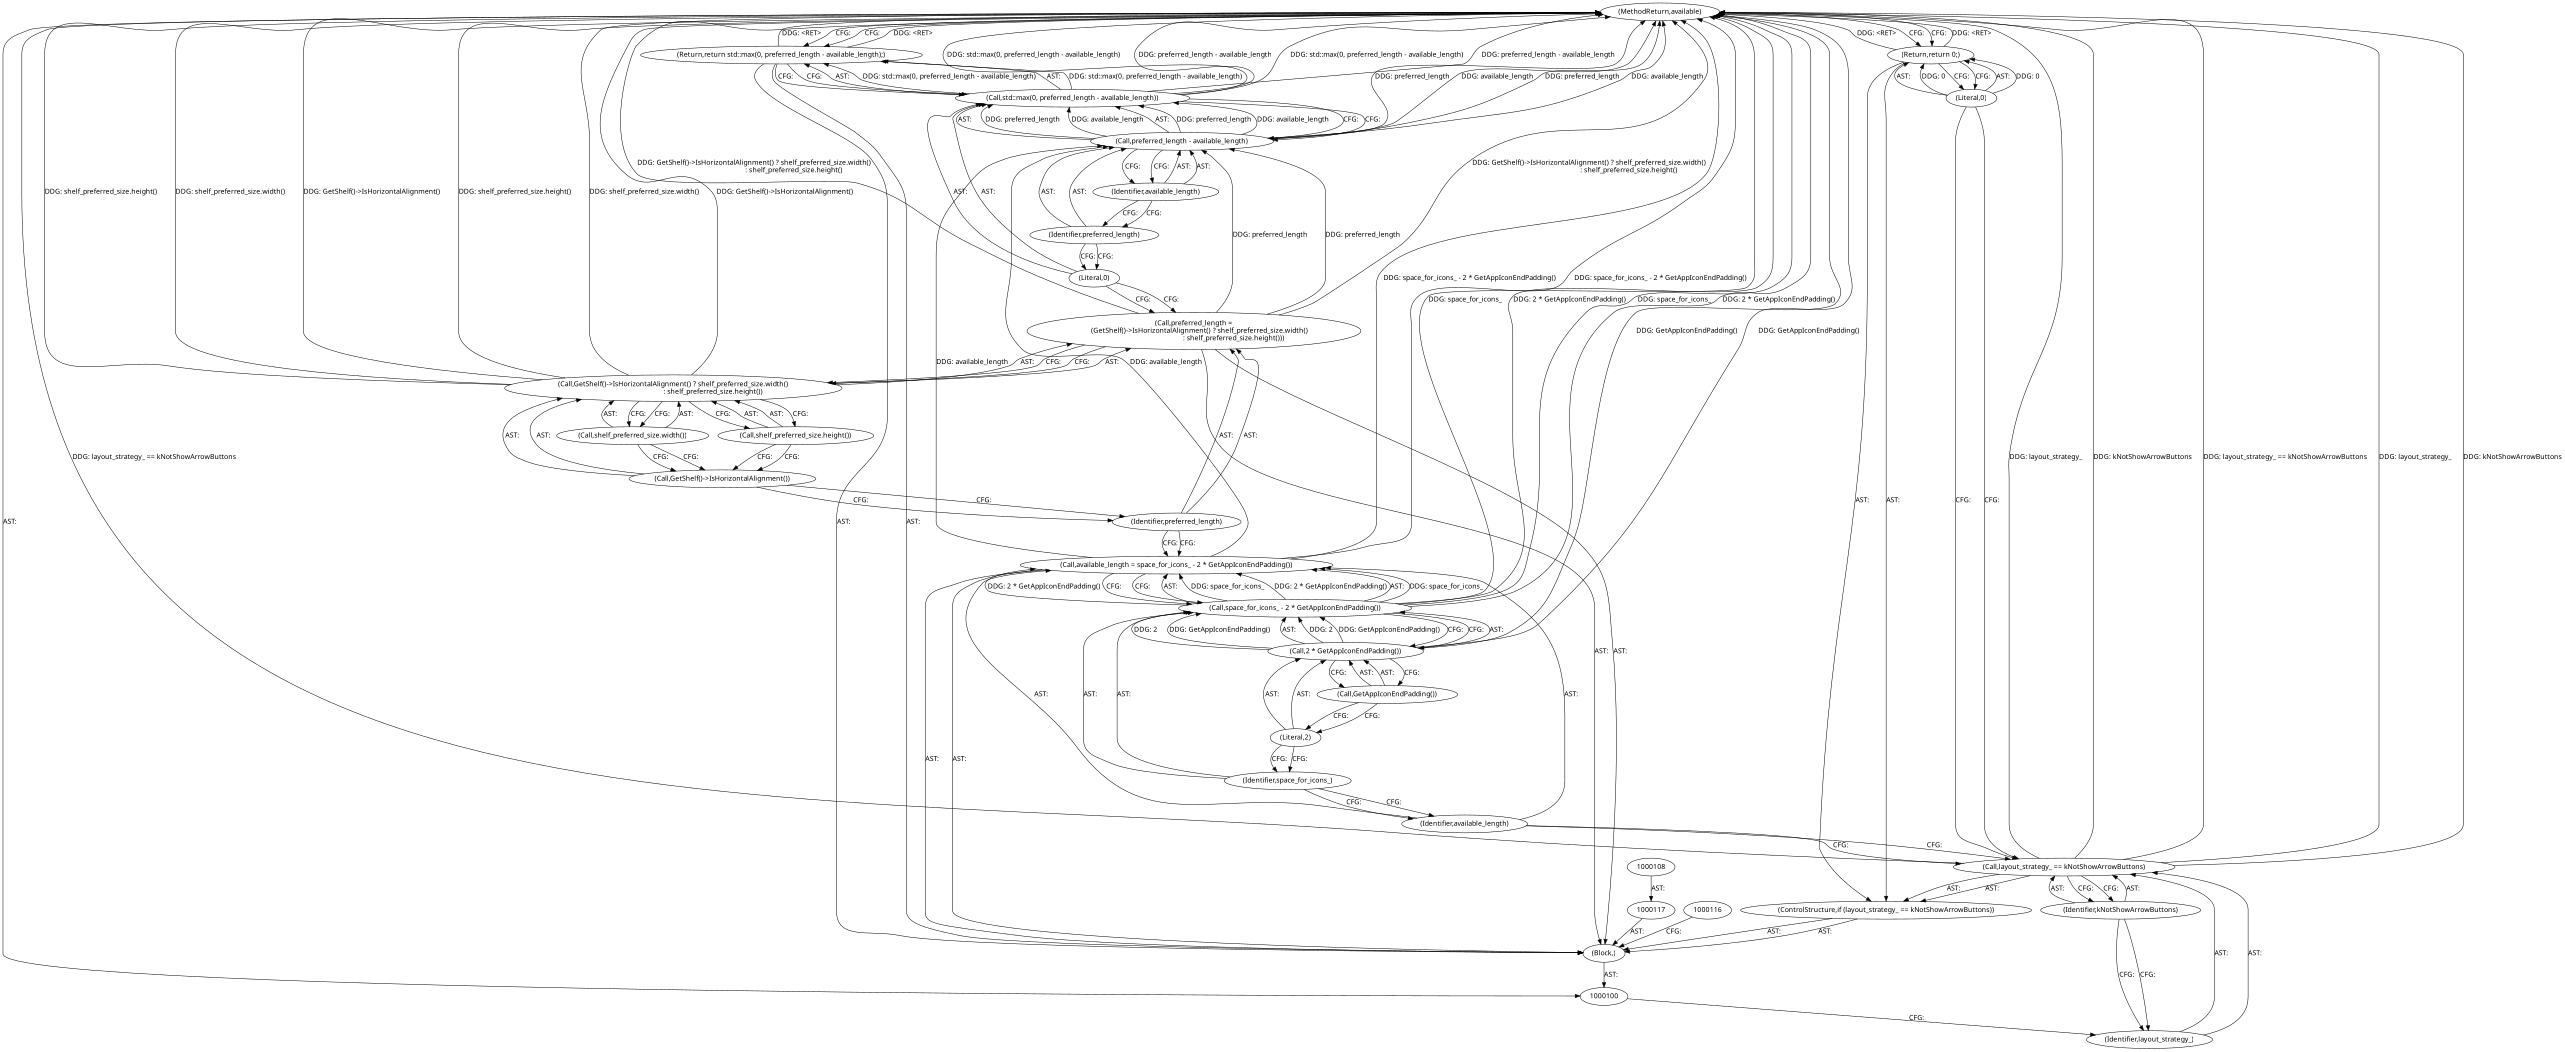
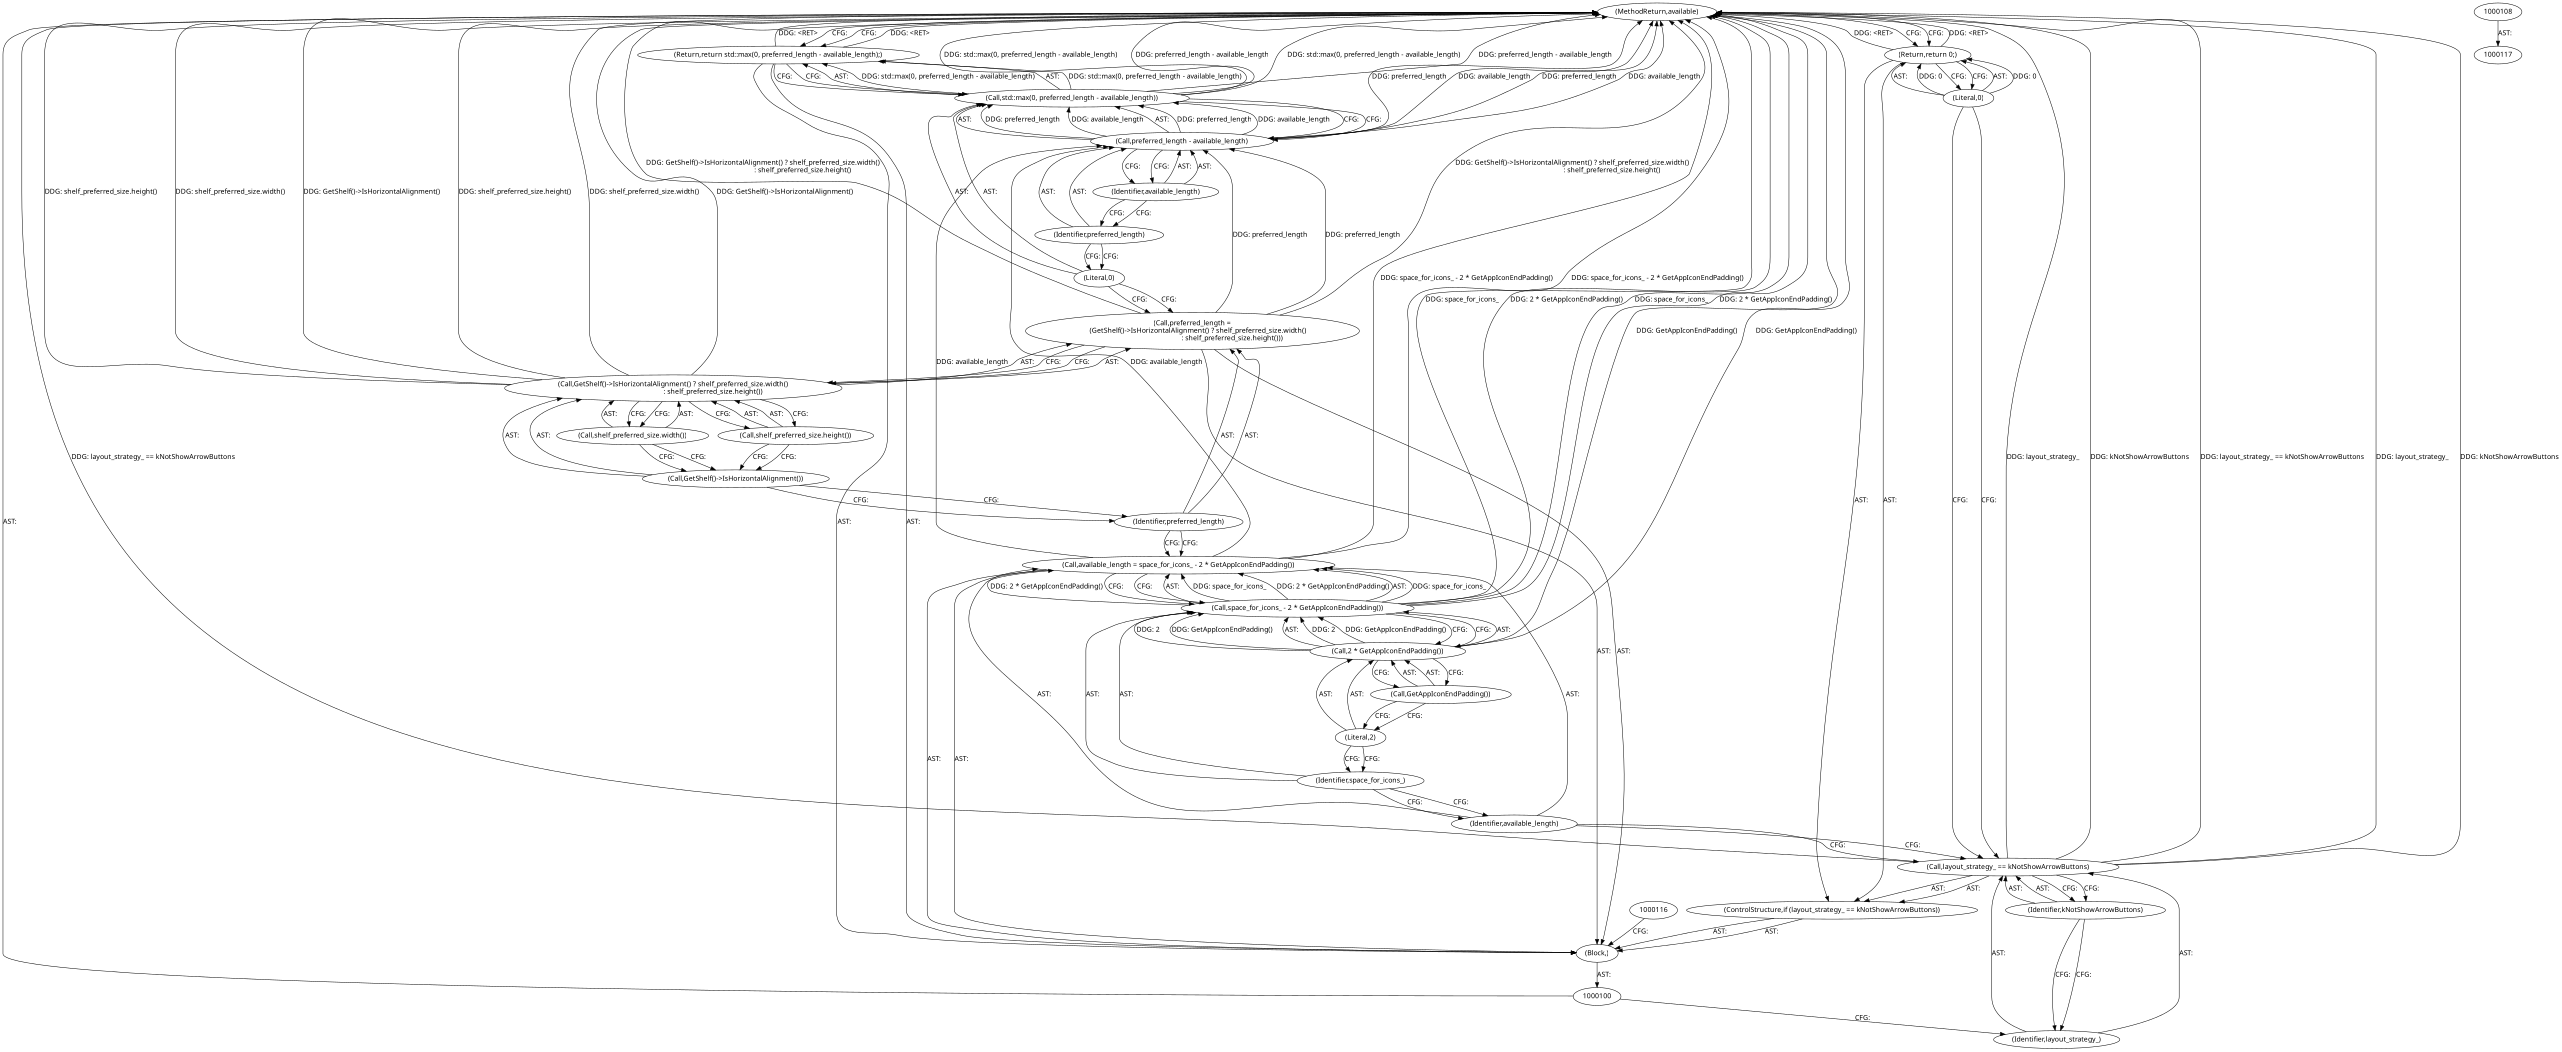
edge "(MethodReturn,available)" -> "1000100": reversed
edge "1000117" -> "(Block,)": removed, label "AST:"
